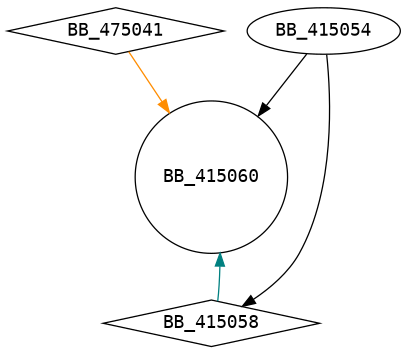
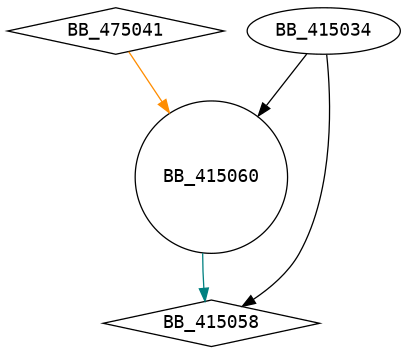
node "BB_415054": label "BB_415054" -> "BB_415034"
edge "BB_415058" -> "BB_415060": reversed
